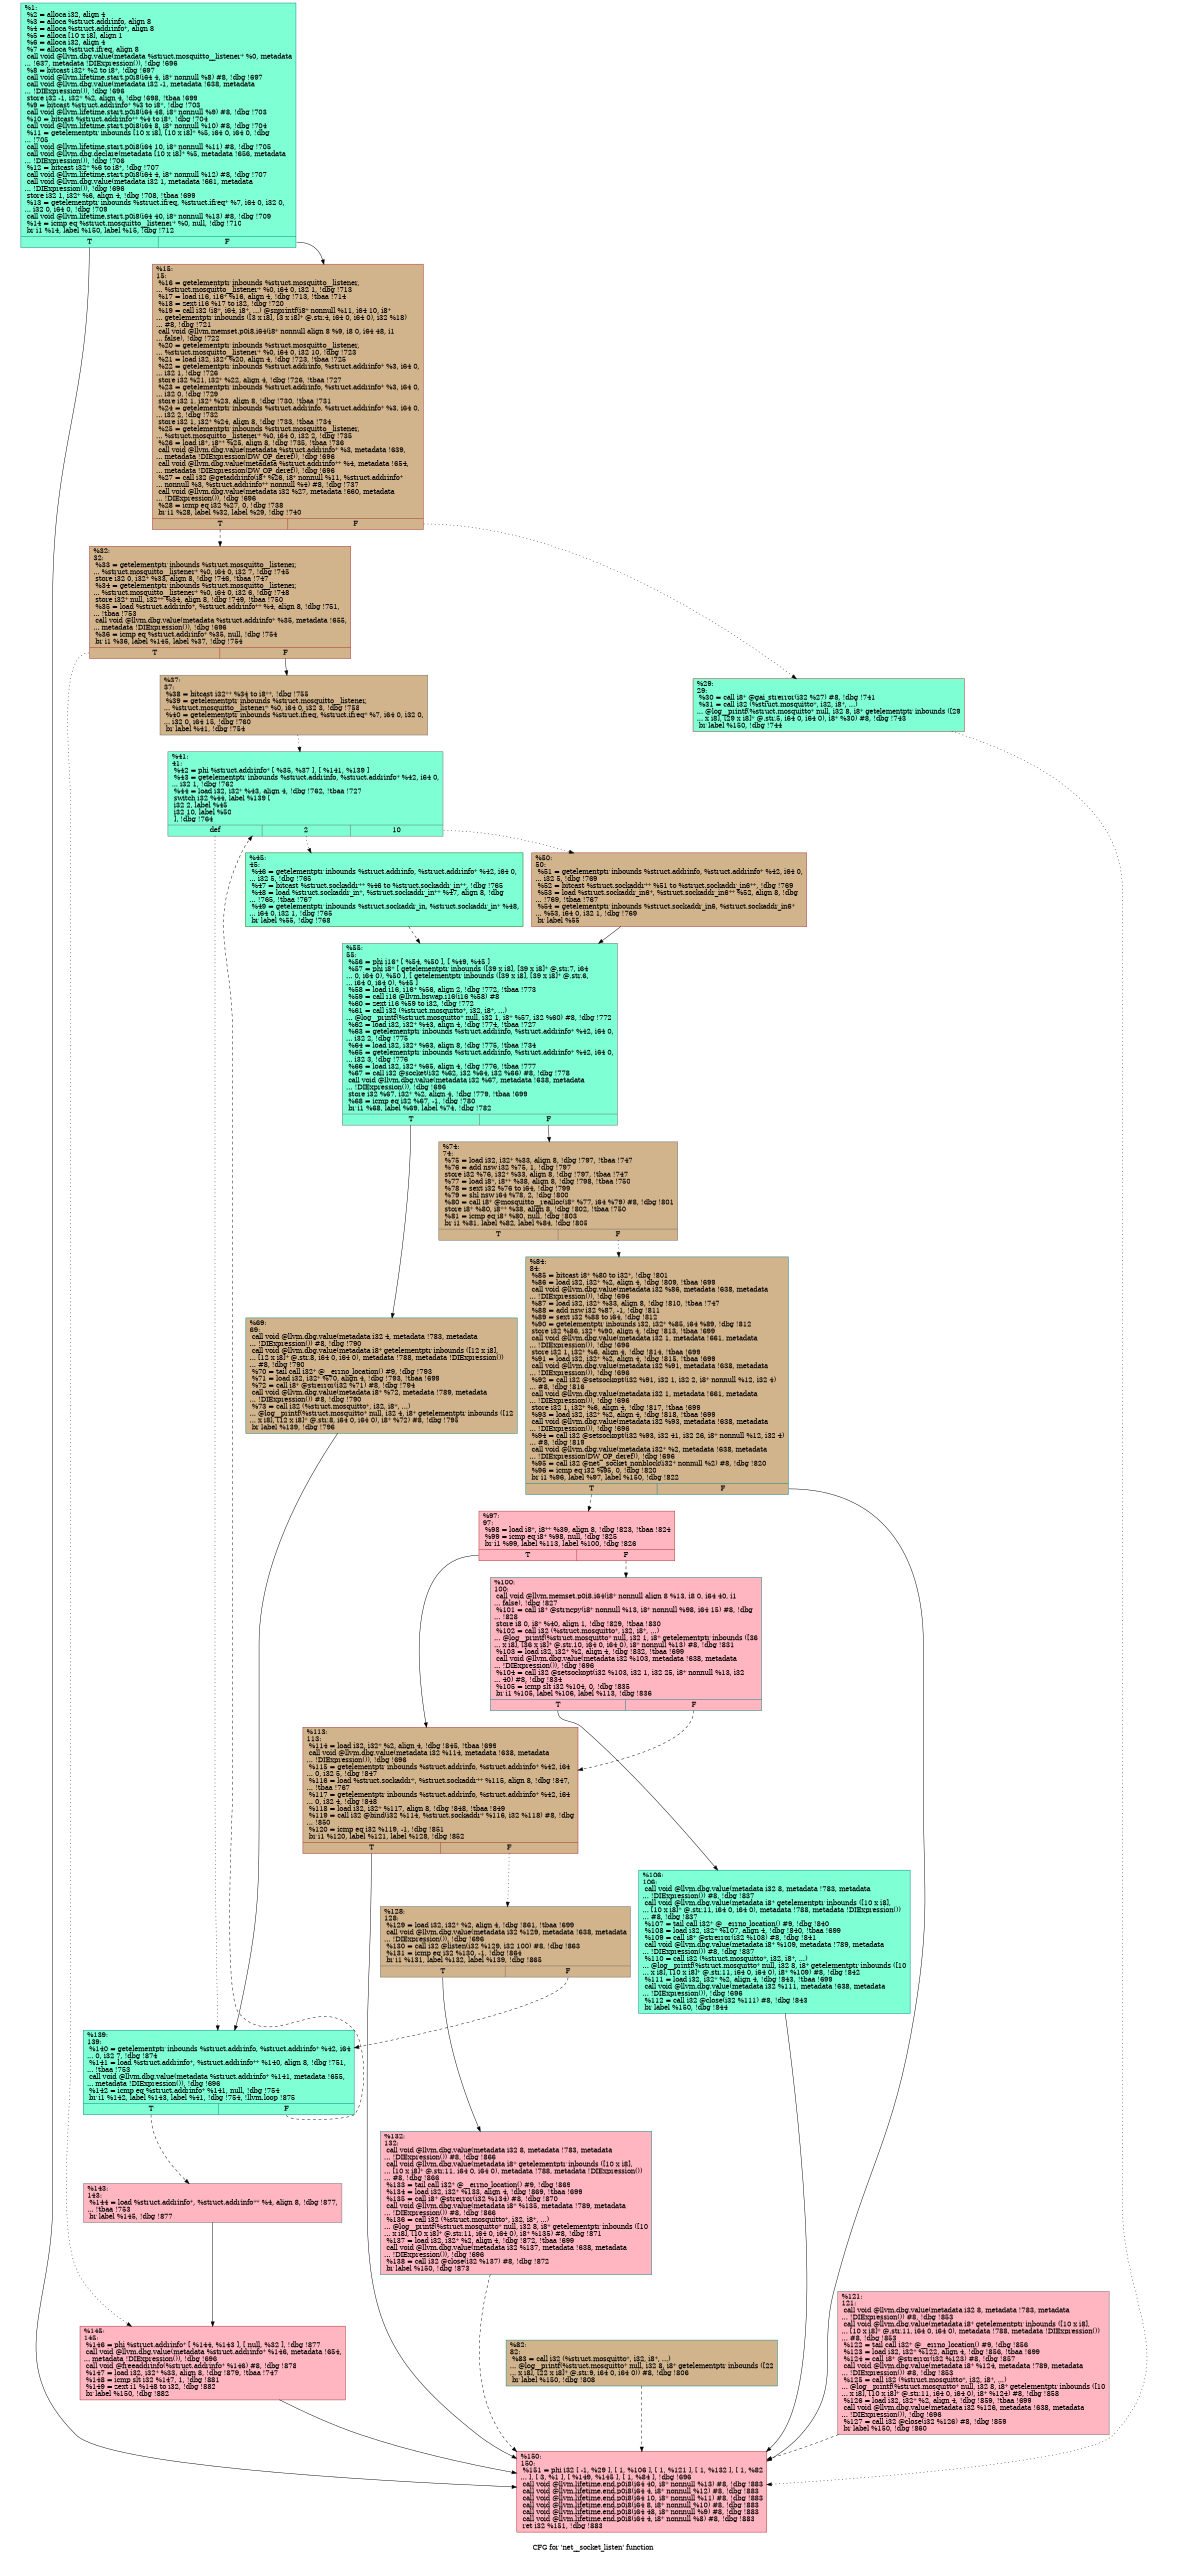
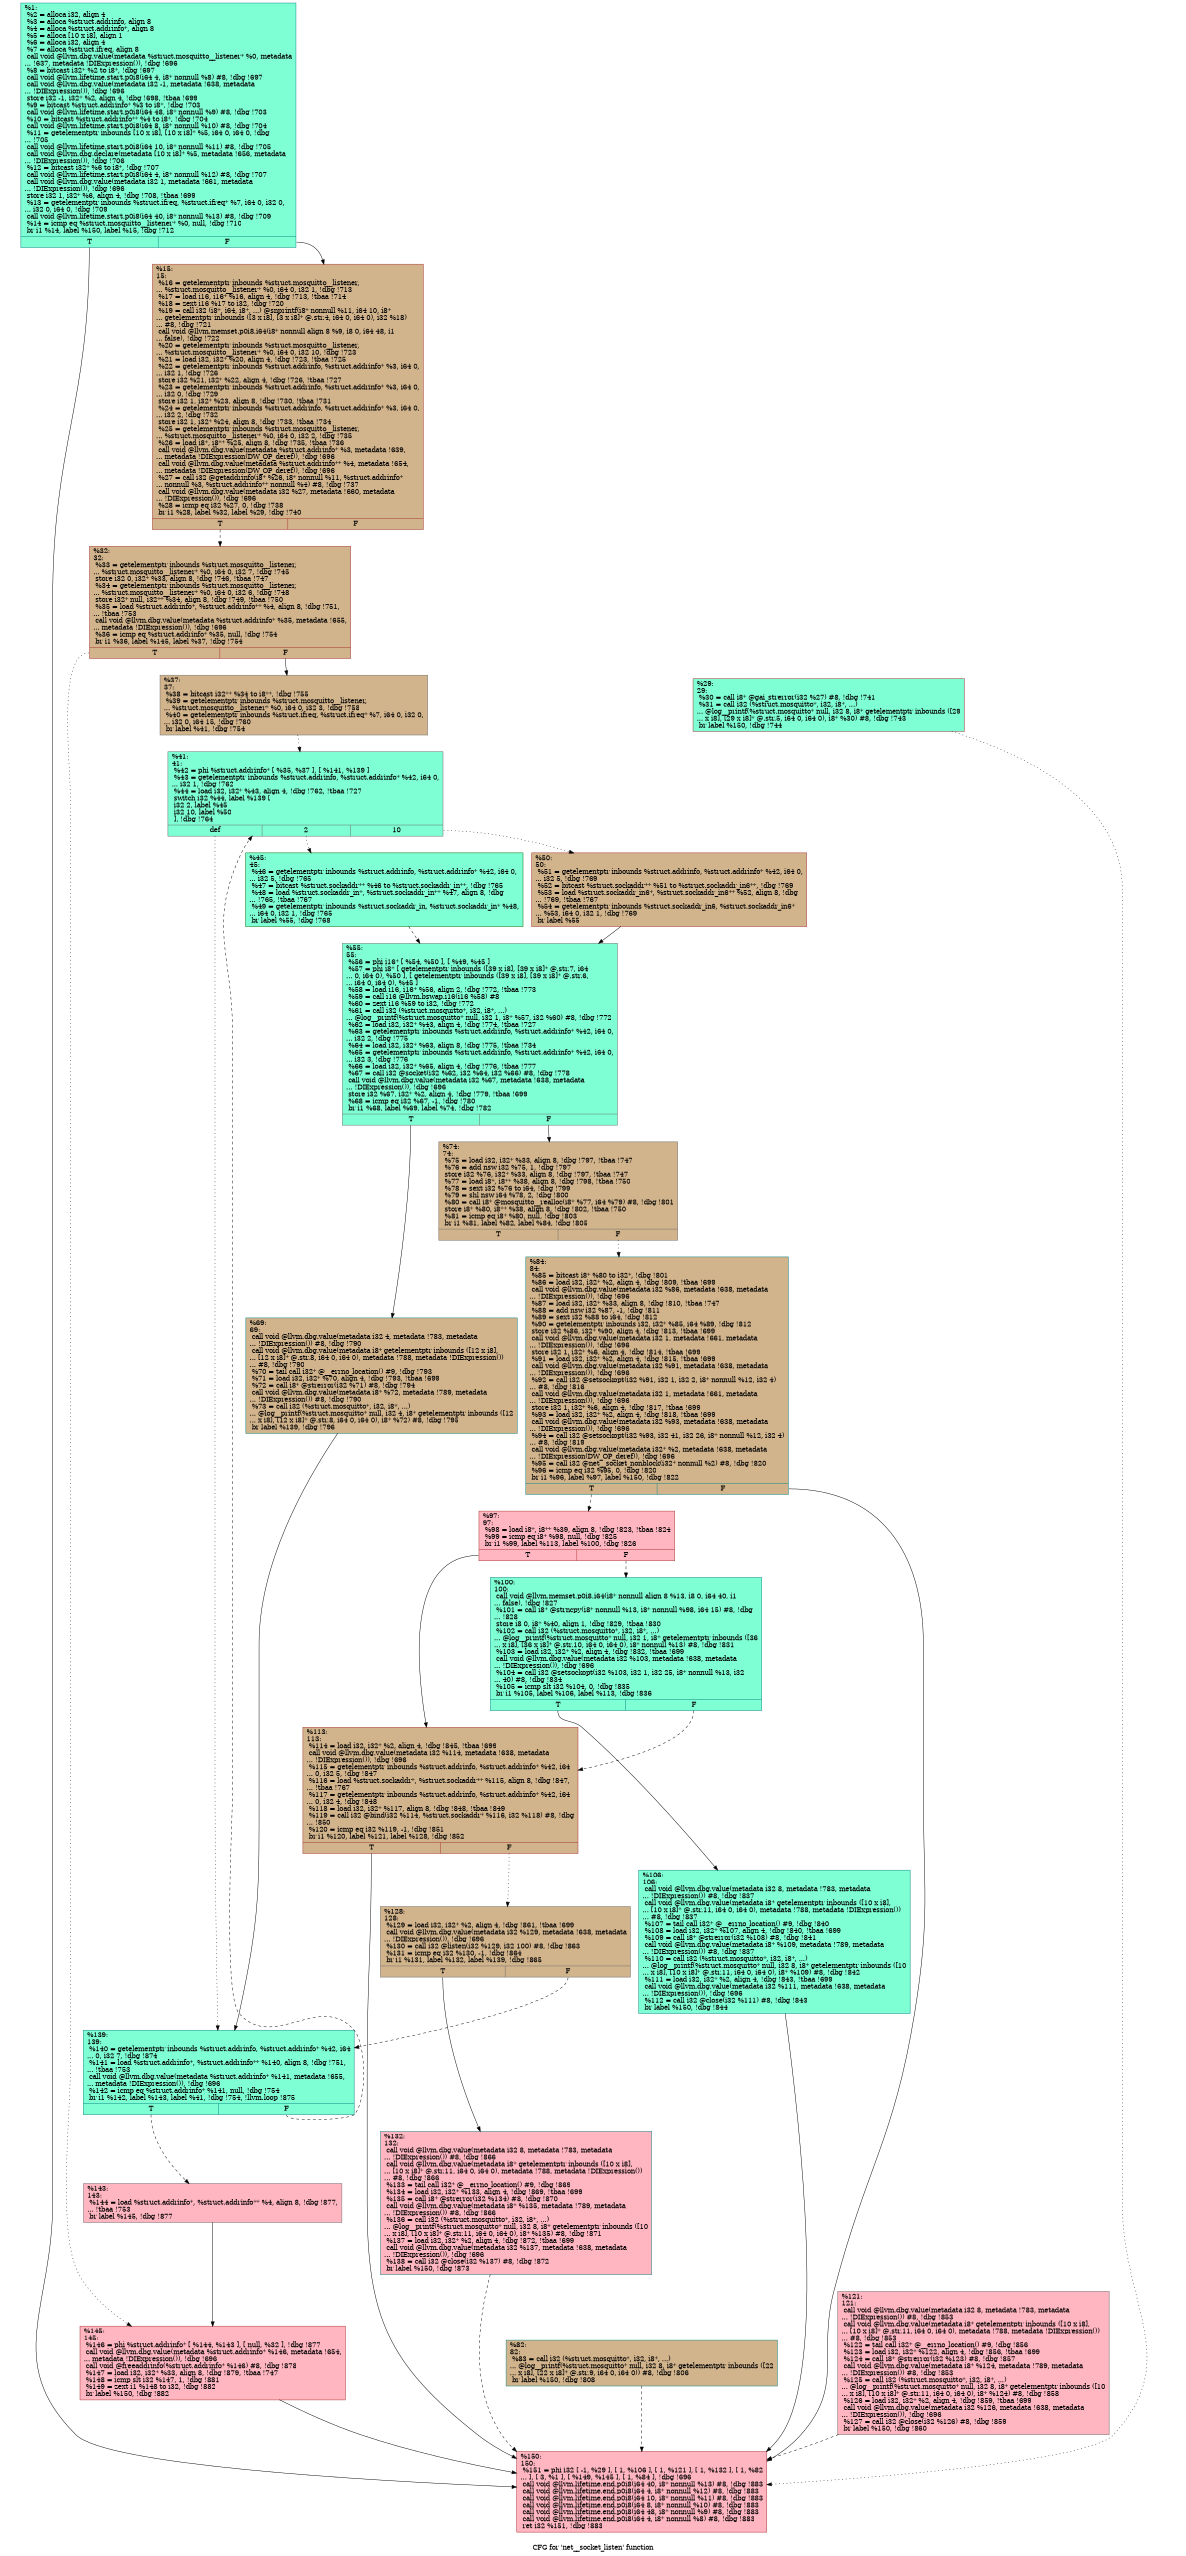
edge "%15:" -> "%29:": removed
node "%100:": fillcolor lightpink -> aquamarine
